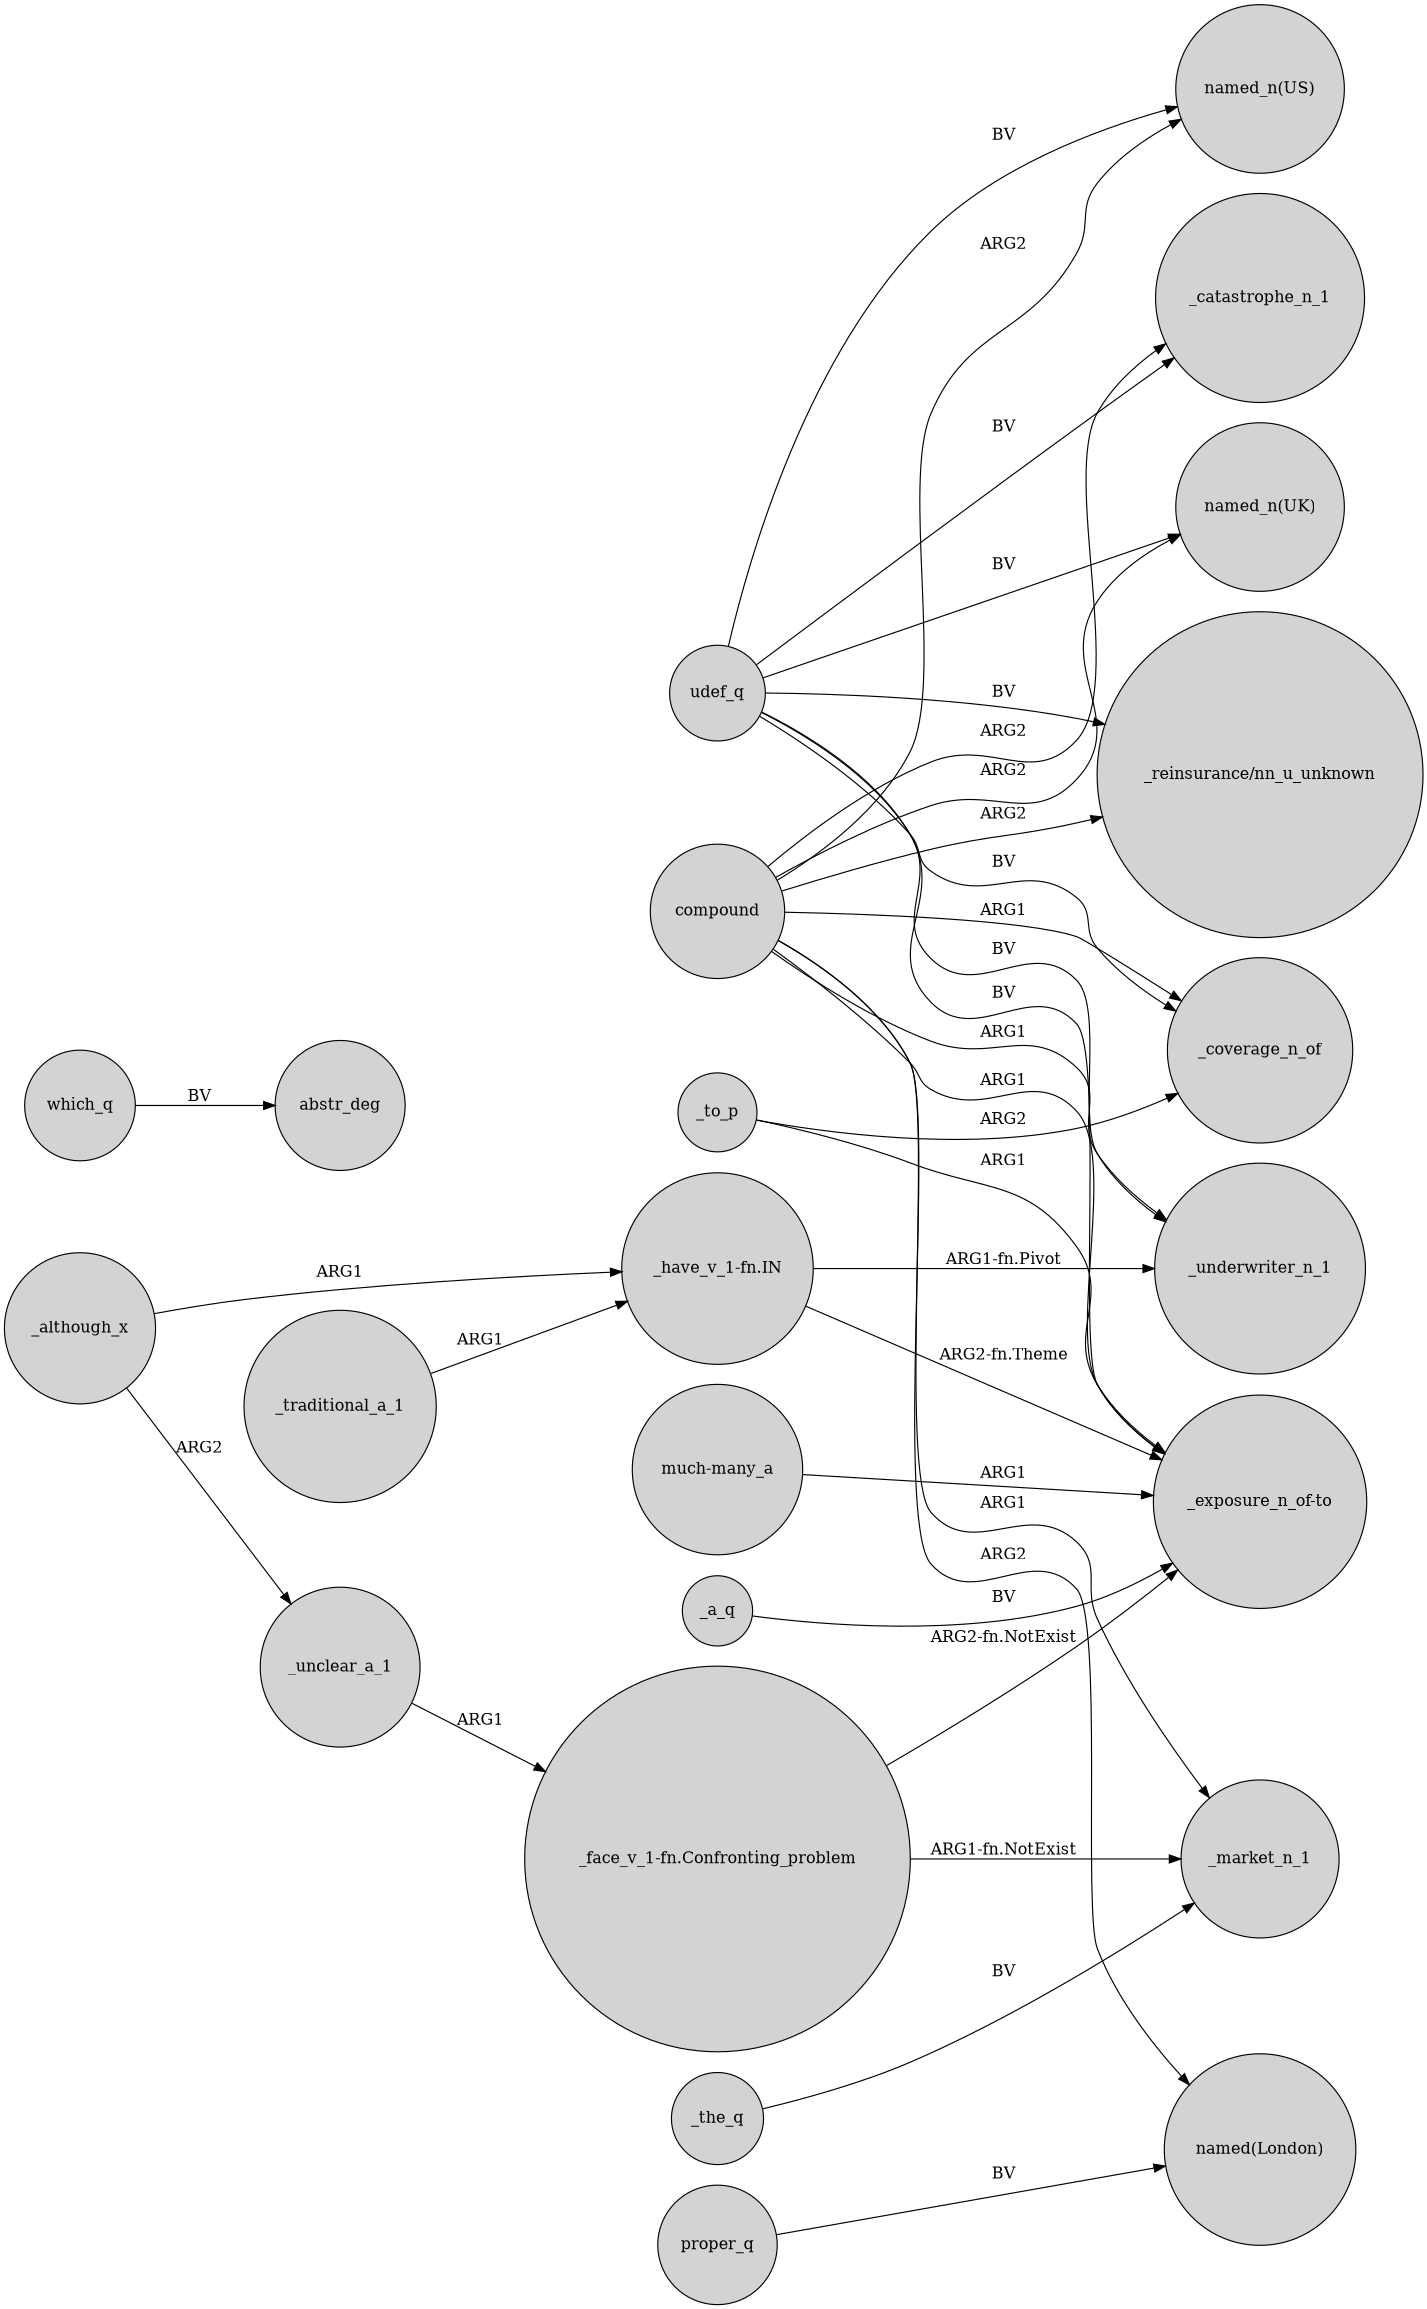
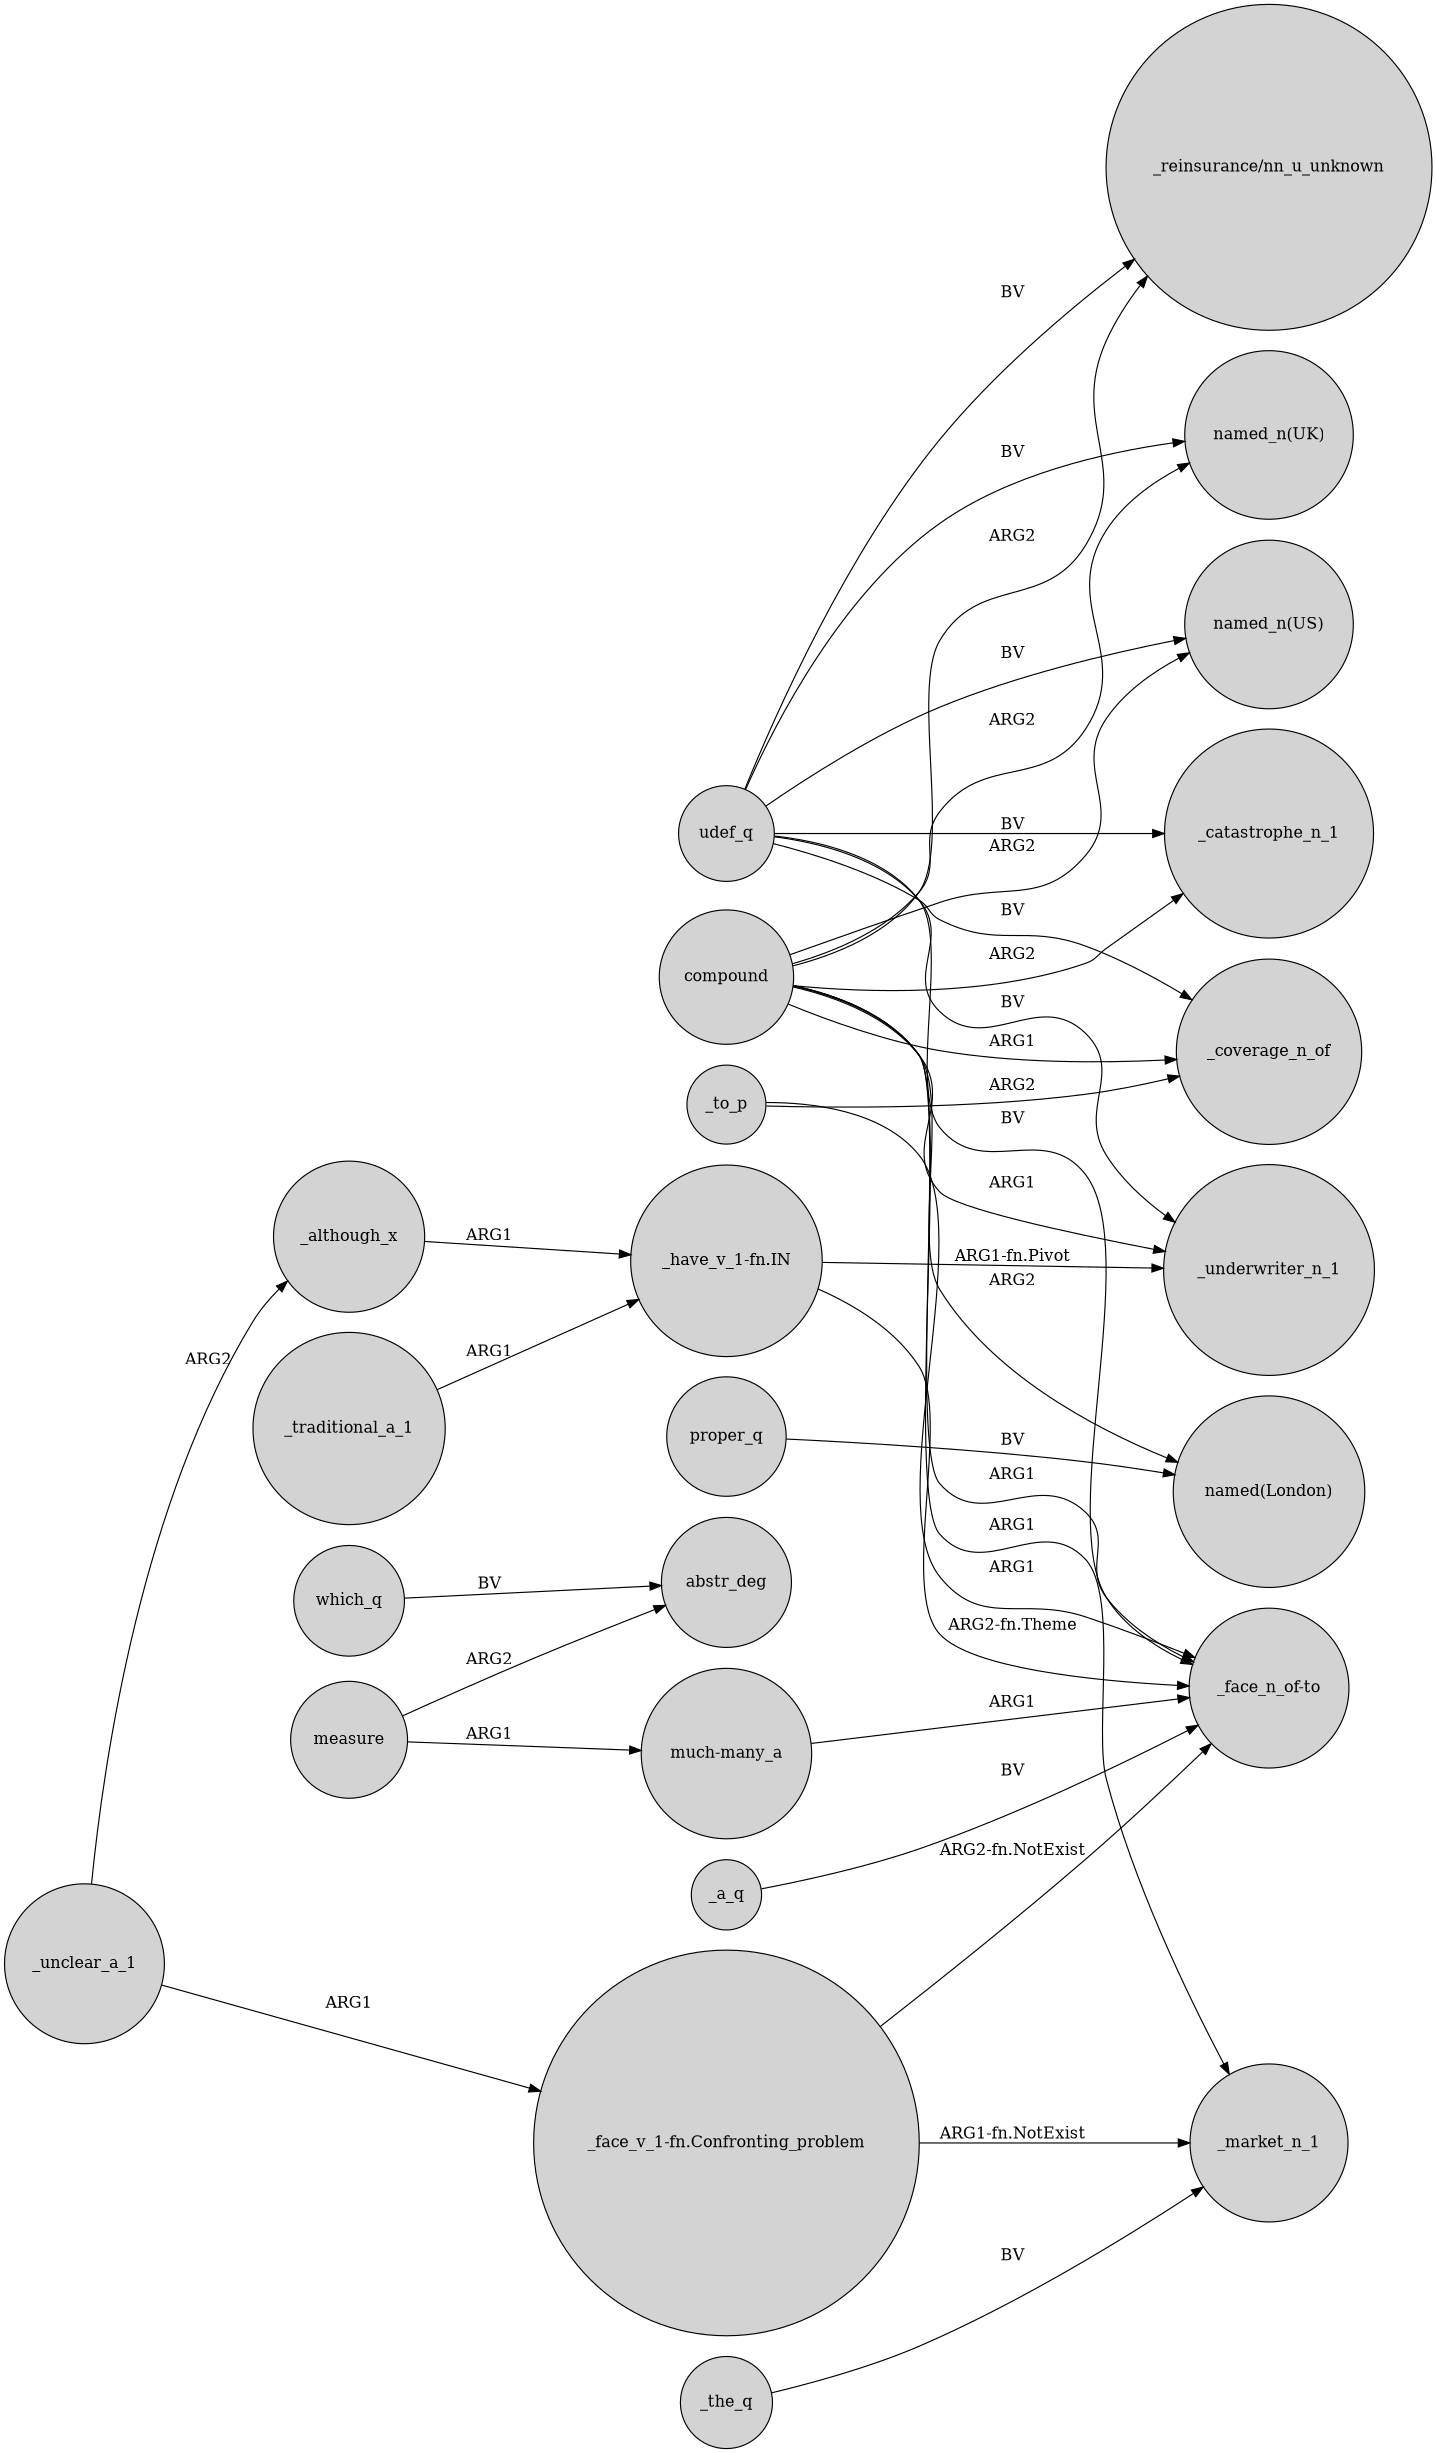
edge "_although_x" -> "_unclear_a_1": reversed
node "_exposure_n_of-to": label "_exposure_n_of-to" -> "_face_n_of-to"
node "measure": added
